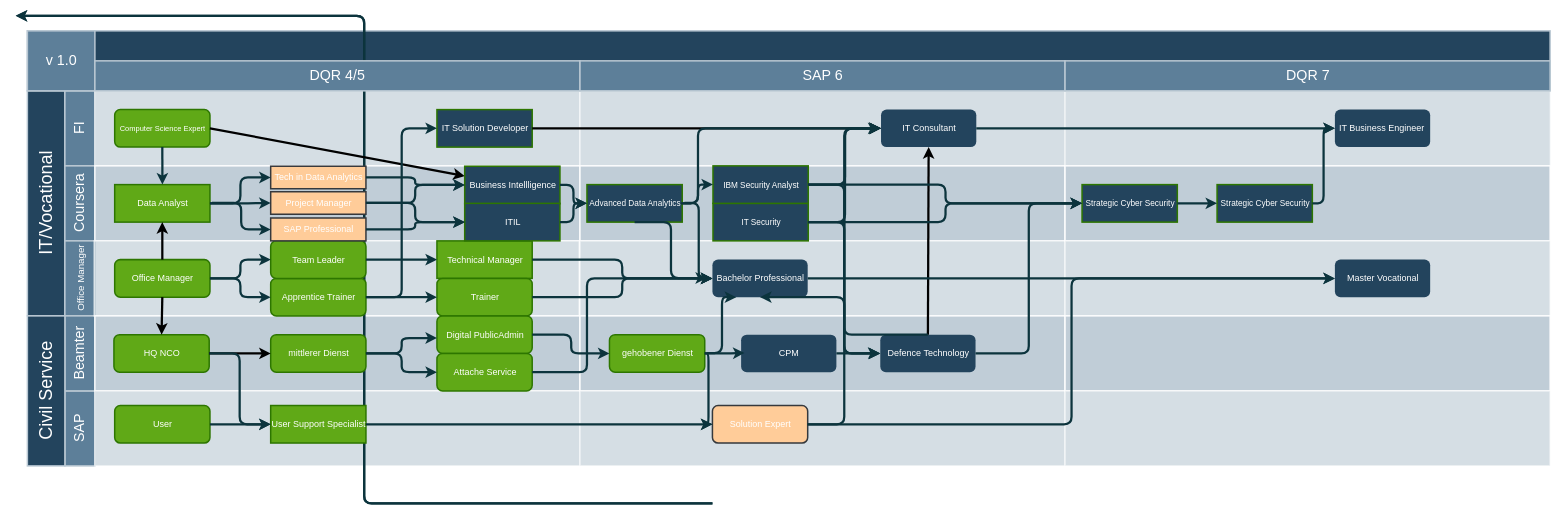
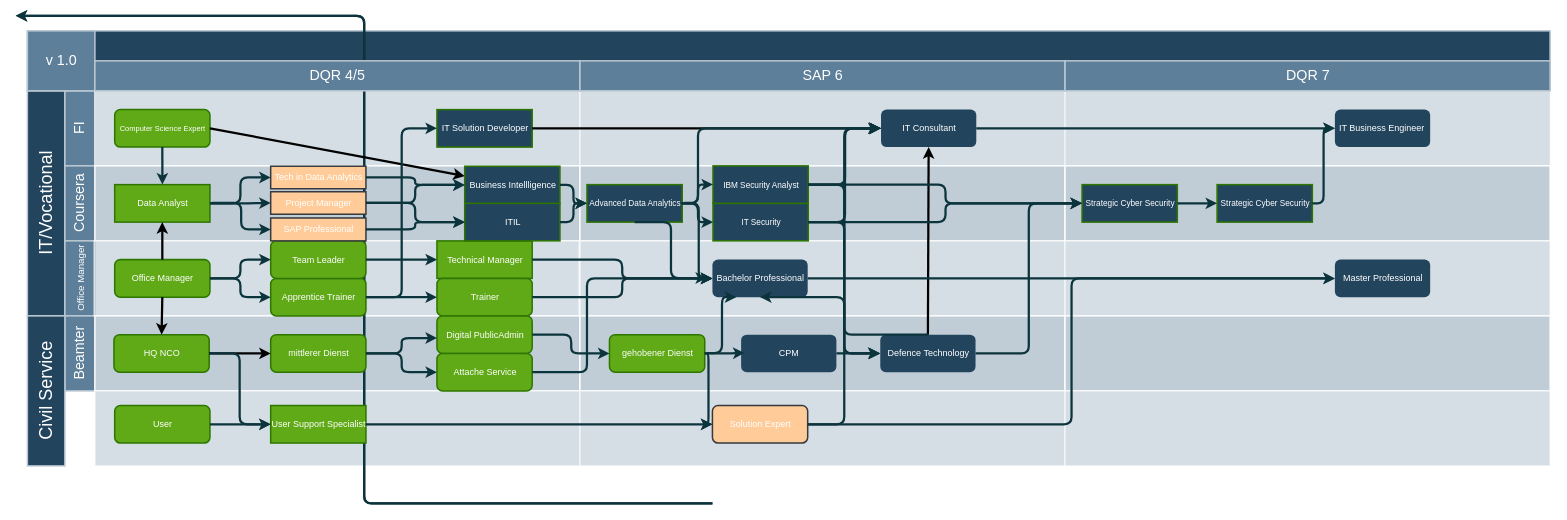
edge "Advanced Data Analytics" -> "IT Security": added
node "Master Vocational": label "Master Vocational" -> "Master Professional"
node "SAP": removed
